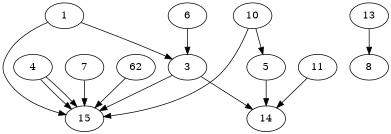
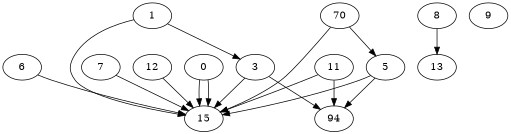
node "10": label "10" -> "70"
node "9": added
edge "6" -> "3": now "6" -> "15"
edge "13" -> "8": reversed
node "4": label "4" -> "0"
node "62": label "62" -> "12"
edge "11" -> "15": added
edge "5" -> "15": added
node "14": label "14" -> "94"
